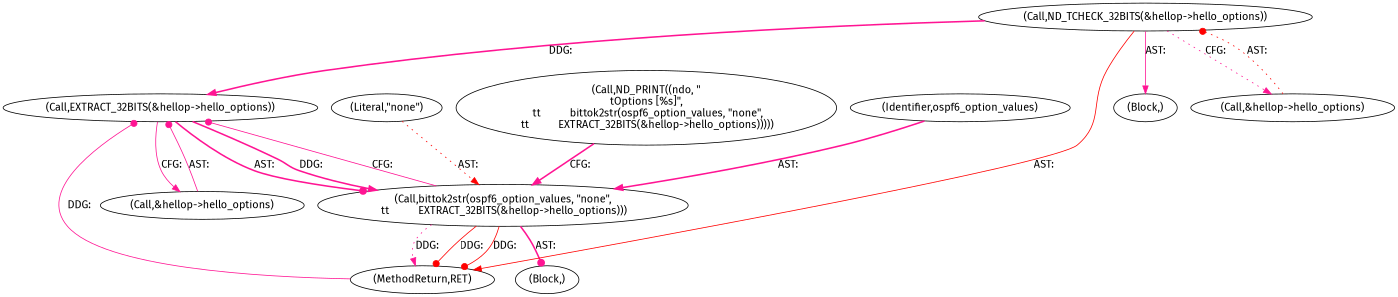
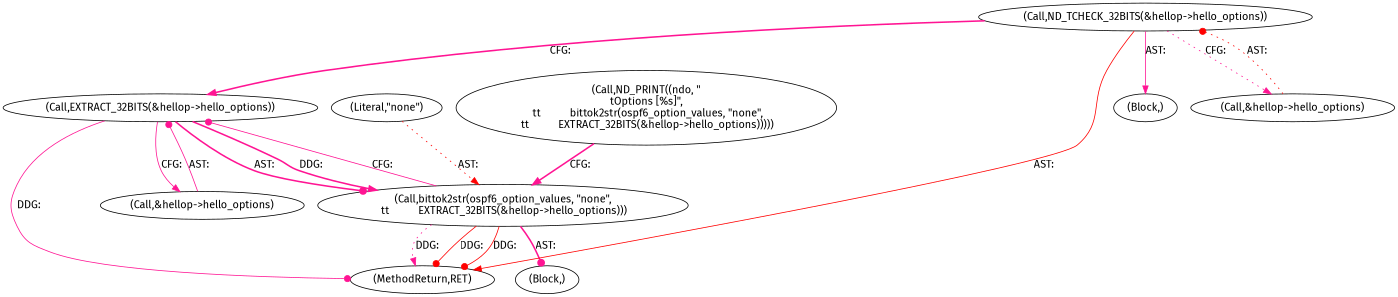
edge "(Call,ND_TCHECK_32BITS(&hellop->hello_options))" -> "(Call,EXTRACT_32BITS(&hellop->hello_options))": label "DDG: " -> "CFG: "
node "(Identifier,ospf6_option_values)": removed
edge "(MethodReturn,RET)" -> "(Call,EXTRACT_32BITS(&hellop->hello_options))": reversed
